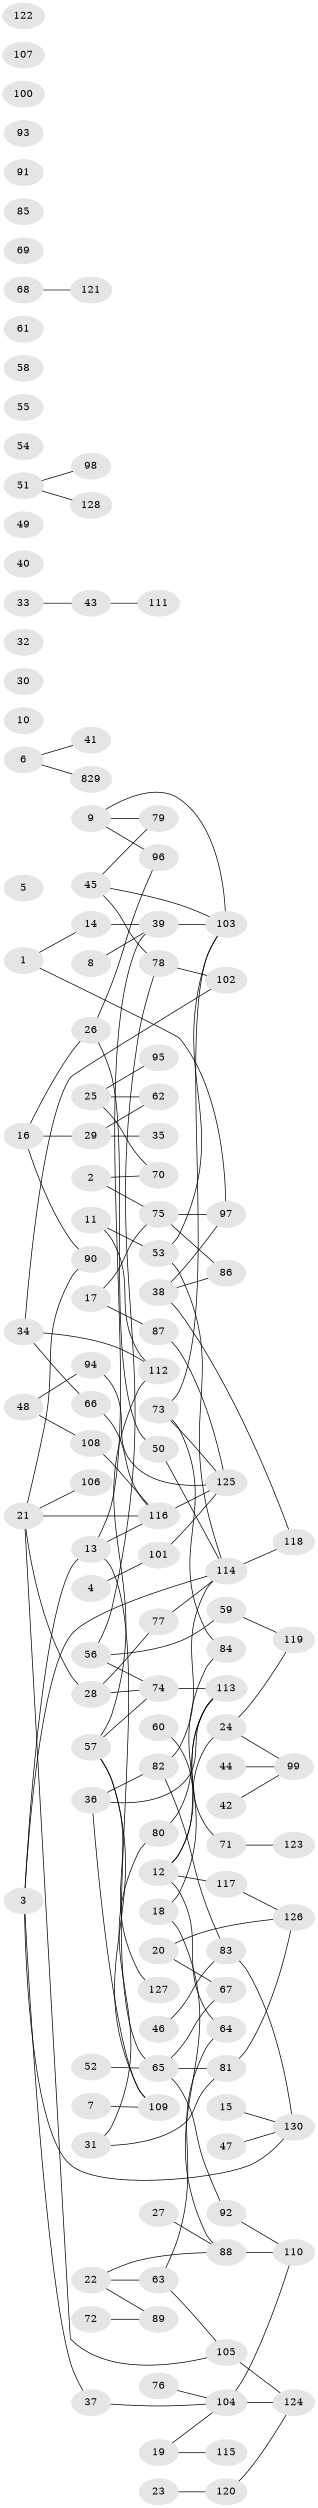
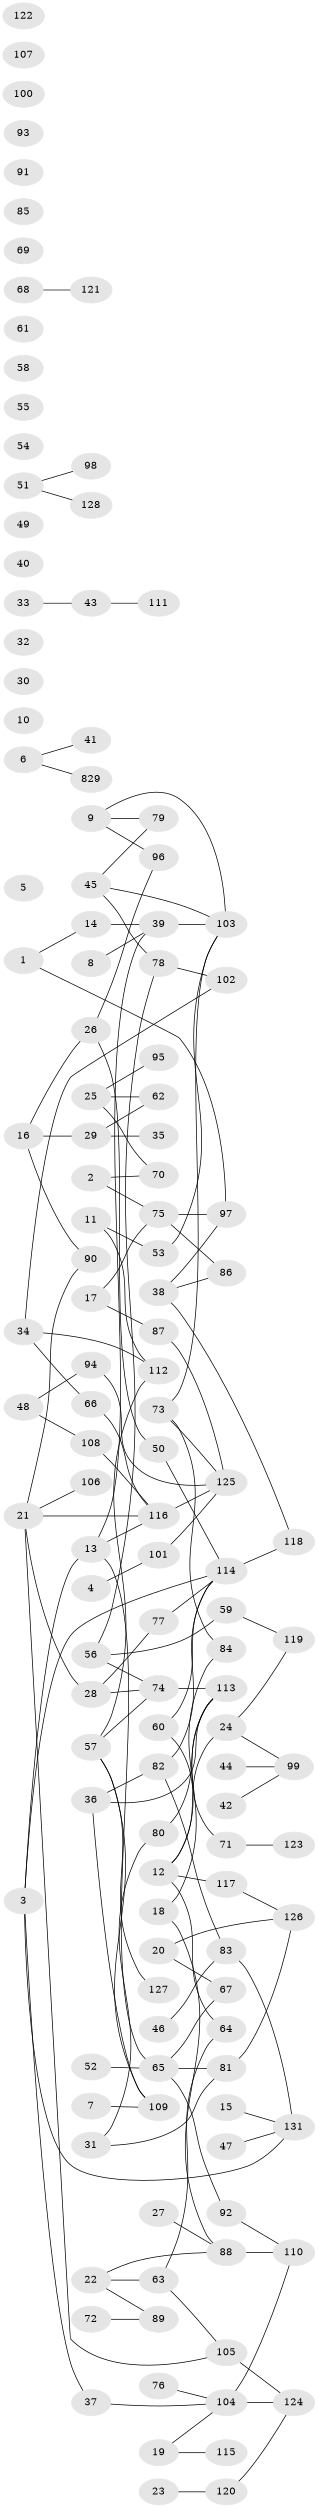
edge "53" -- "114": now "60" -- "114"
node "130": label "130" -> "131"
